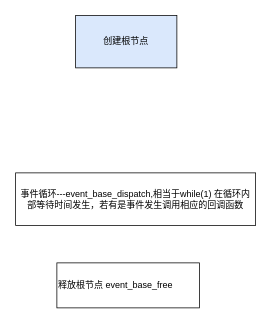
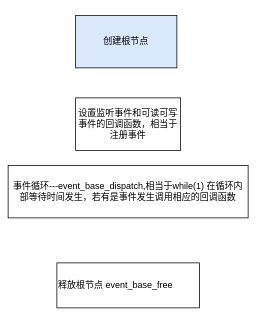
node "设置监听事件和可读可写事件的回调函数，相当于注册事件": added
node "事件循环---event_base_dispatch,相当于while(1) 在循环内部等待时间发生，若有是事件发生调用相应的回调函数": moved (135, 199) -> (128, 192)
